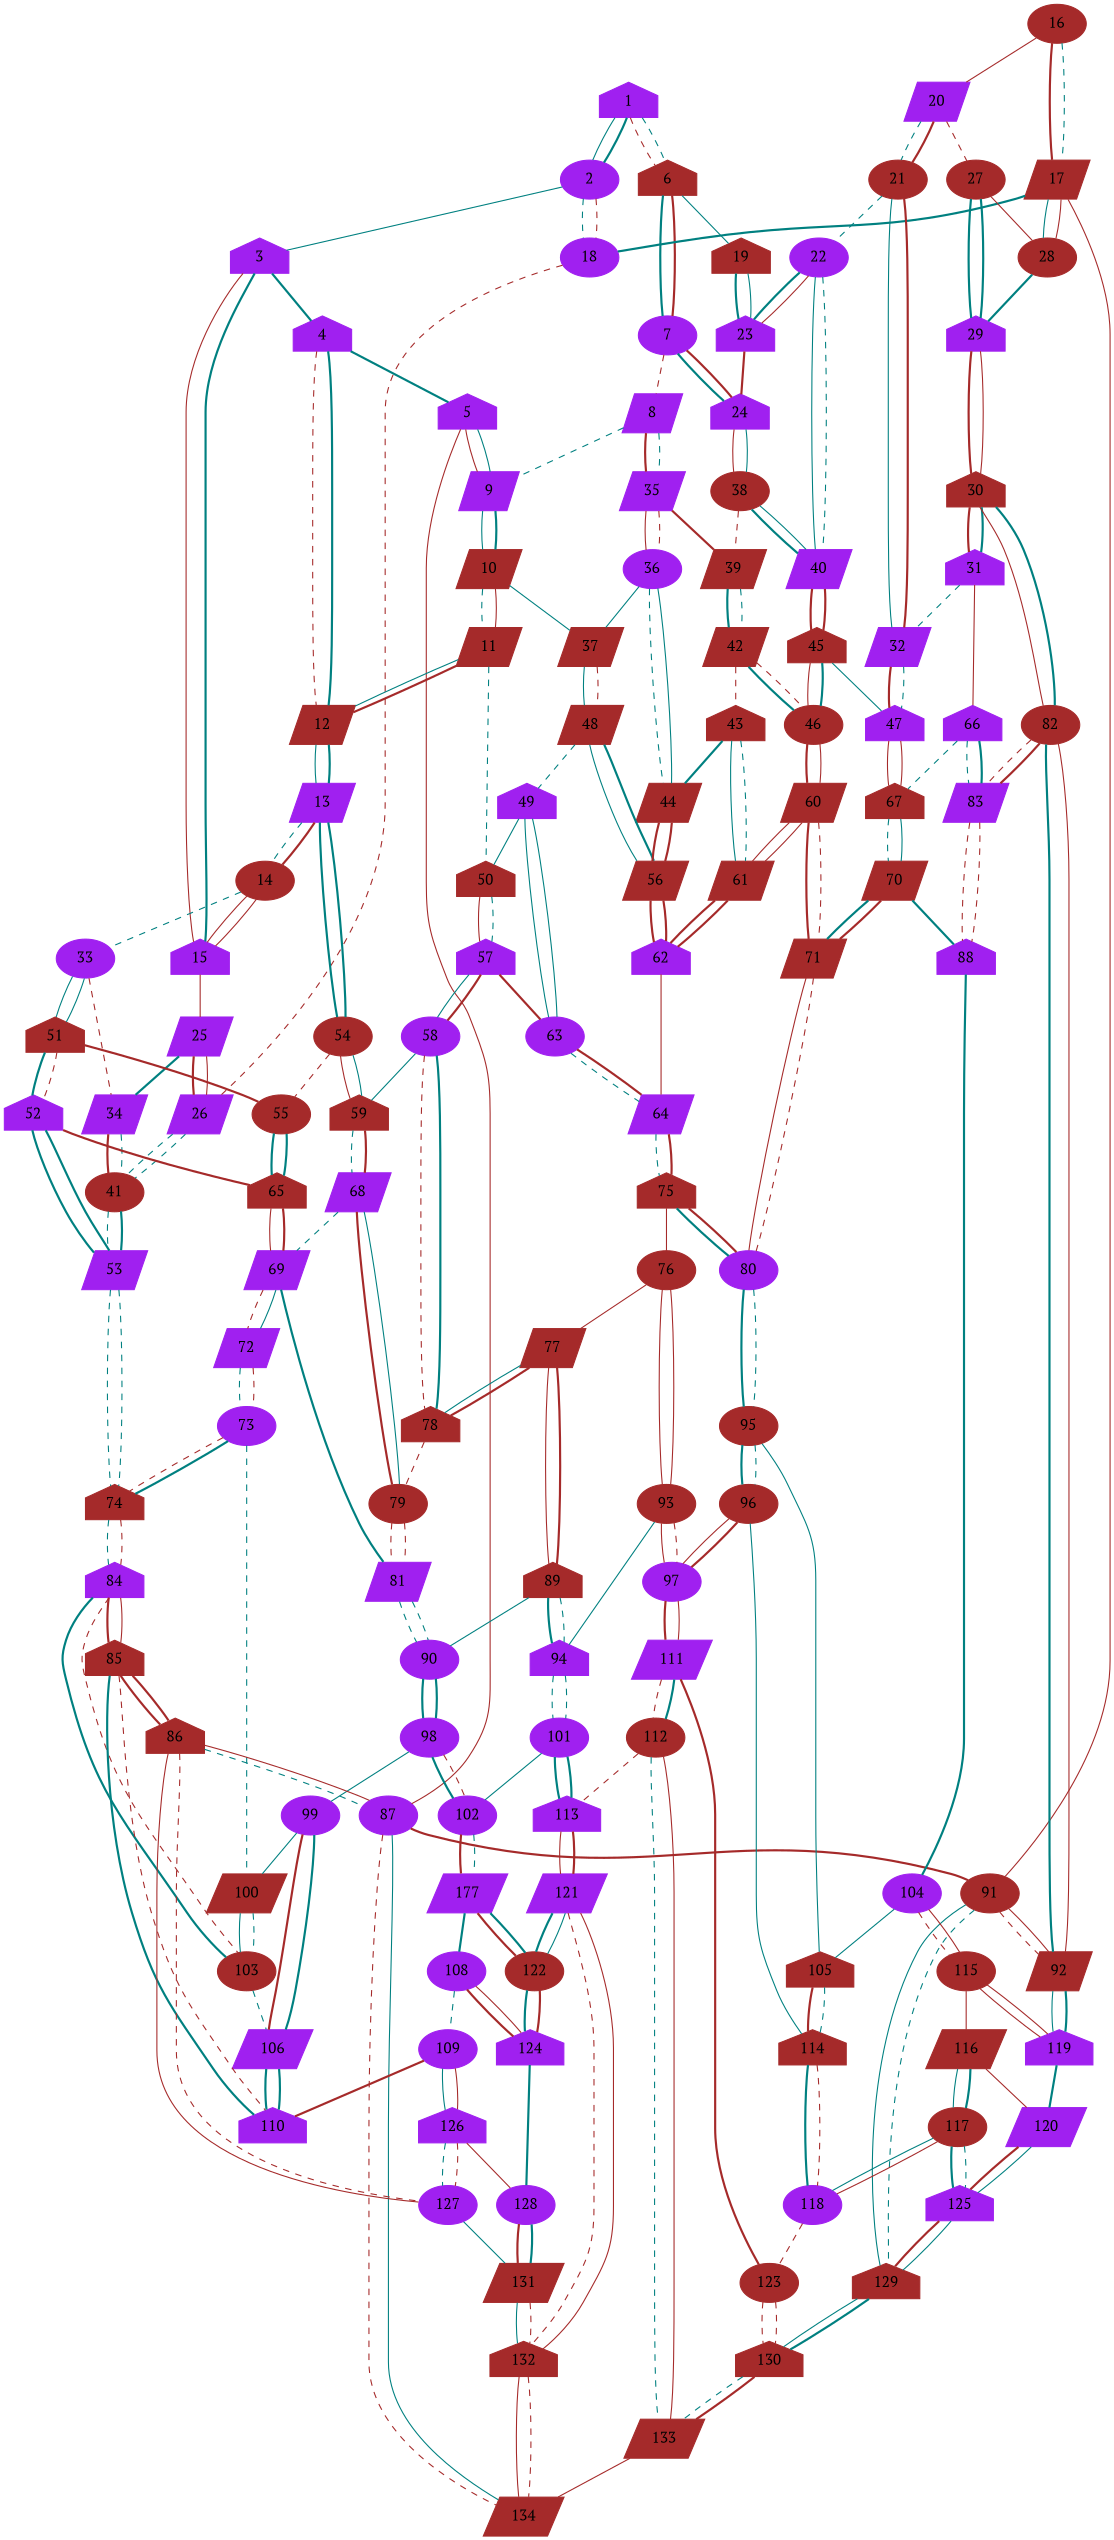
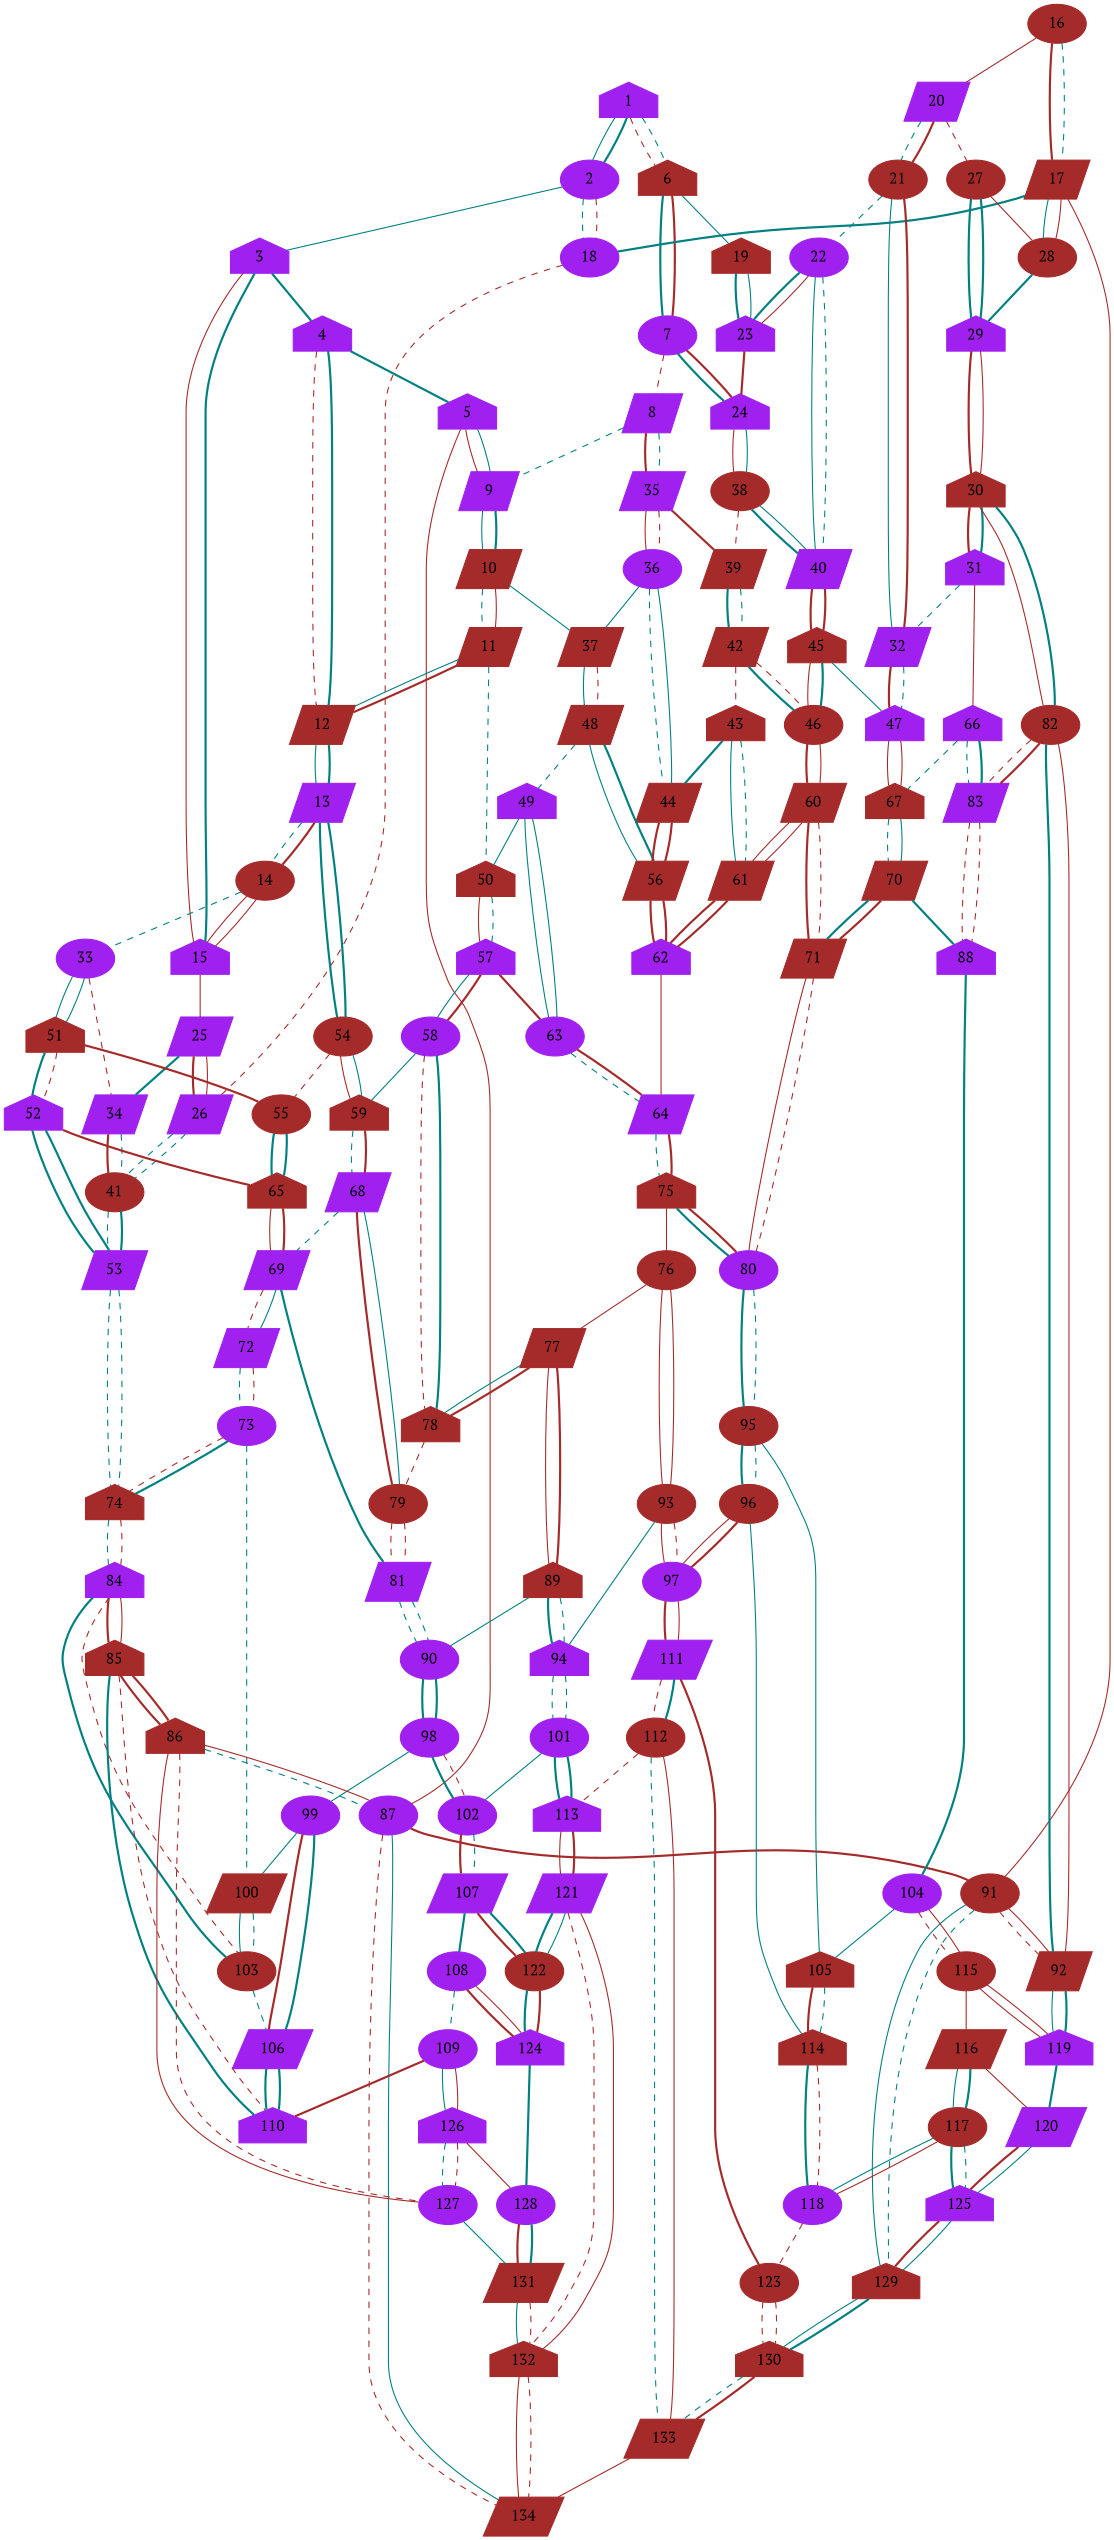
node "177": label "177" -> "107"
